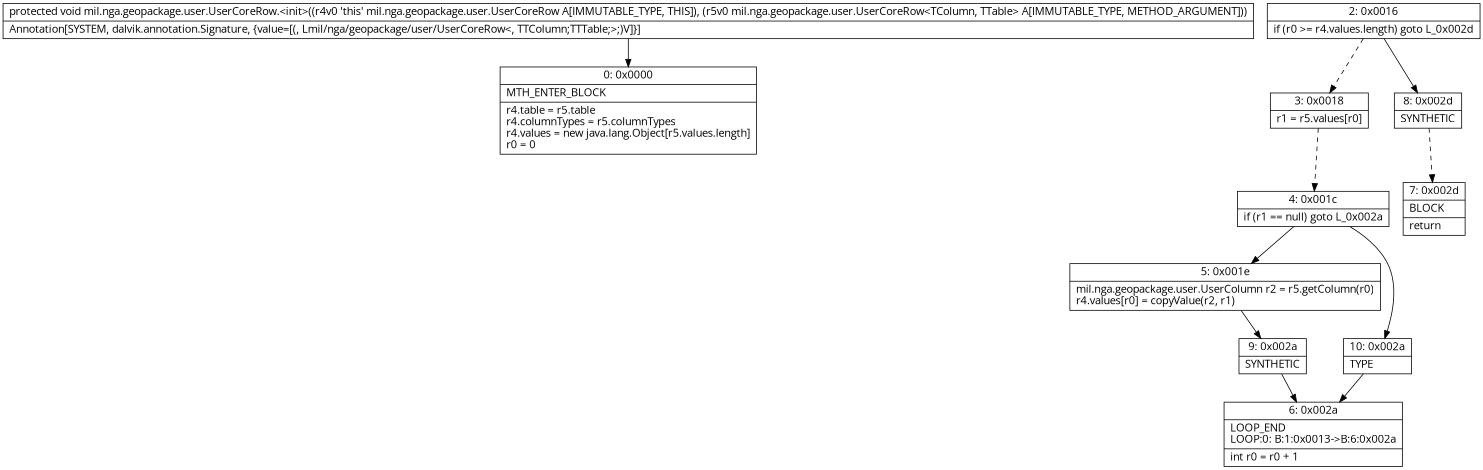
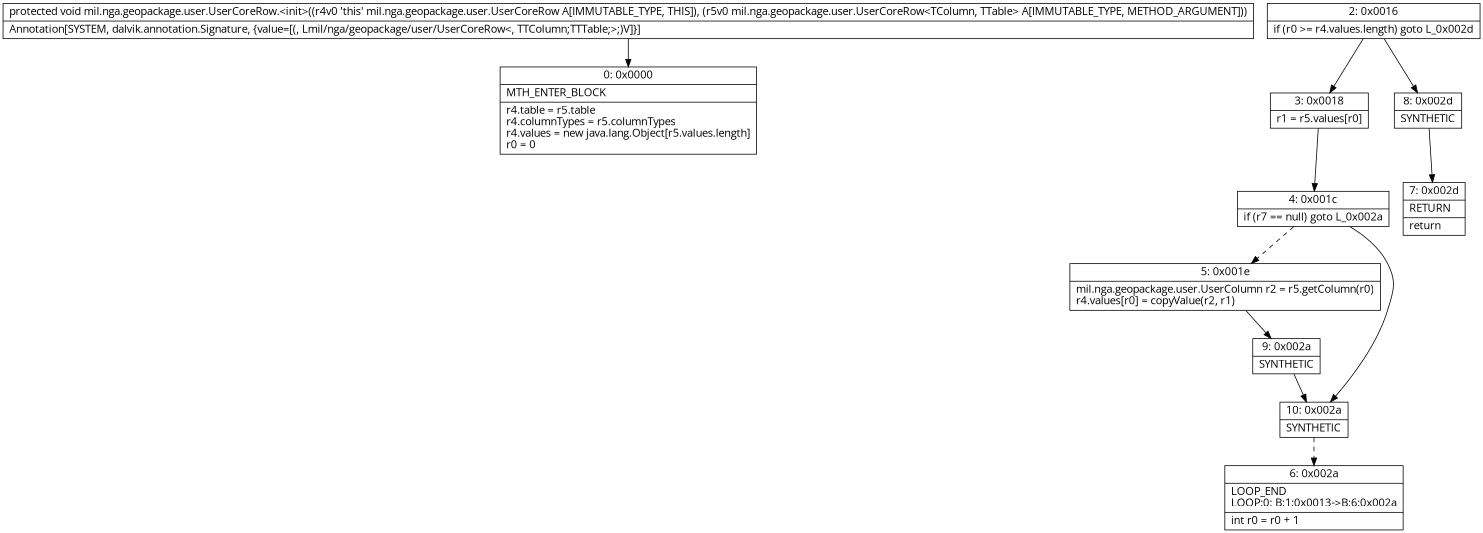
edge "2: 0x0016" -> "3: 0x0018": style dashed -> solid
edge "8: 0x002d" -> "7: 0x002d": style dashed -> solid
edge "3: 0x0018" -> "4: 0x001c": style dashed -> solid
node "7: 0x002d": text "BLOCK" -> "RETURN"
node "4: 0x001c": text "if (r1 == null) goto L_0x002a" -> "if (r7 == null) goto L_0x002a"
edge "4: 0x001c" -> "5: 0x001e": style solid -> dashed
node "10: 0x002a": text "TYPE" -> "SYNTHETIC"
edge "9: 0x002a" -> "6: 0x002a": now "9: 0x002a" -> "10: 0x002a"
edge "10: 0x002a" -> "6: 0x002a": style solid -> dashed
